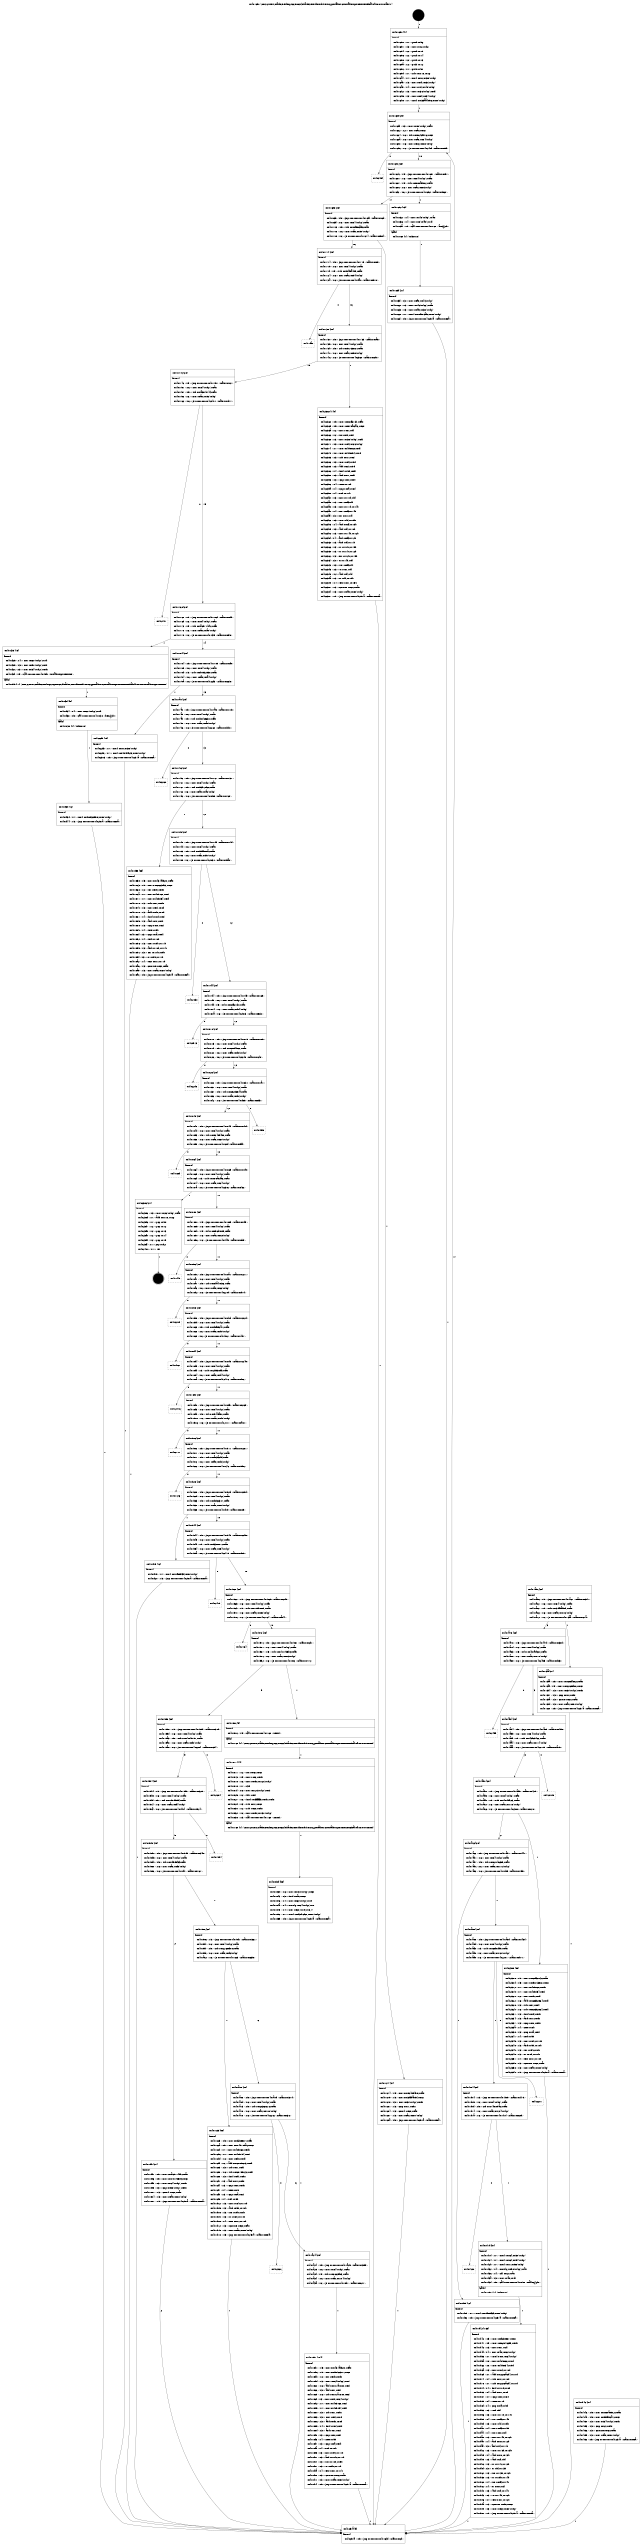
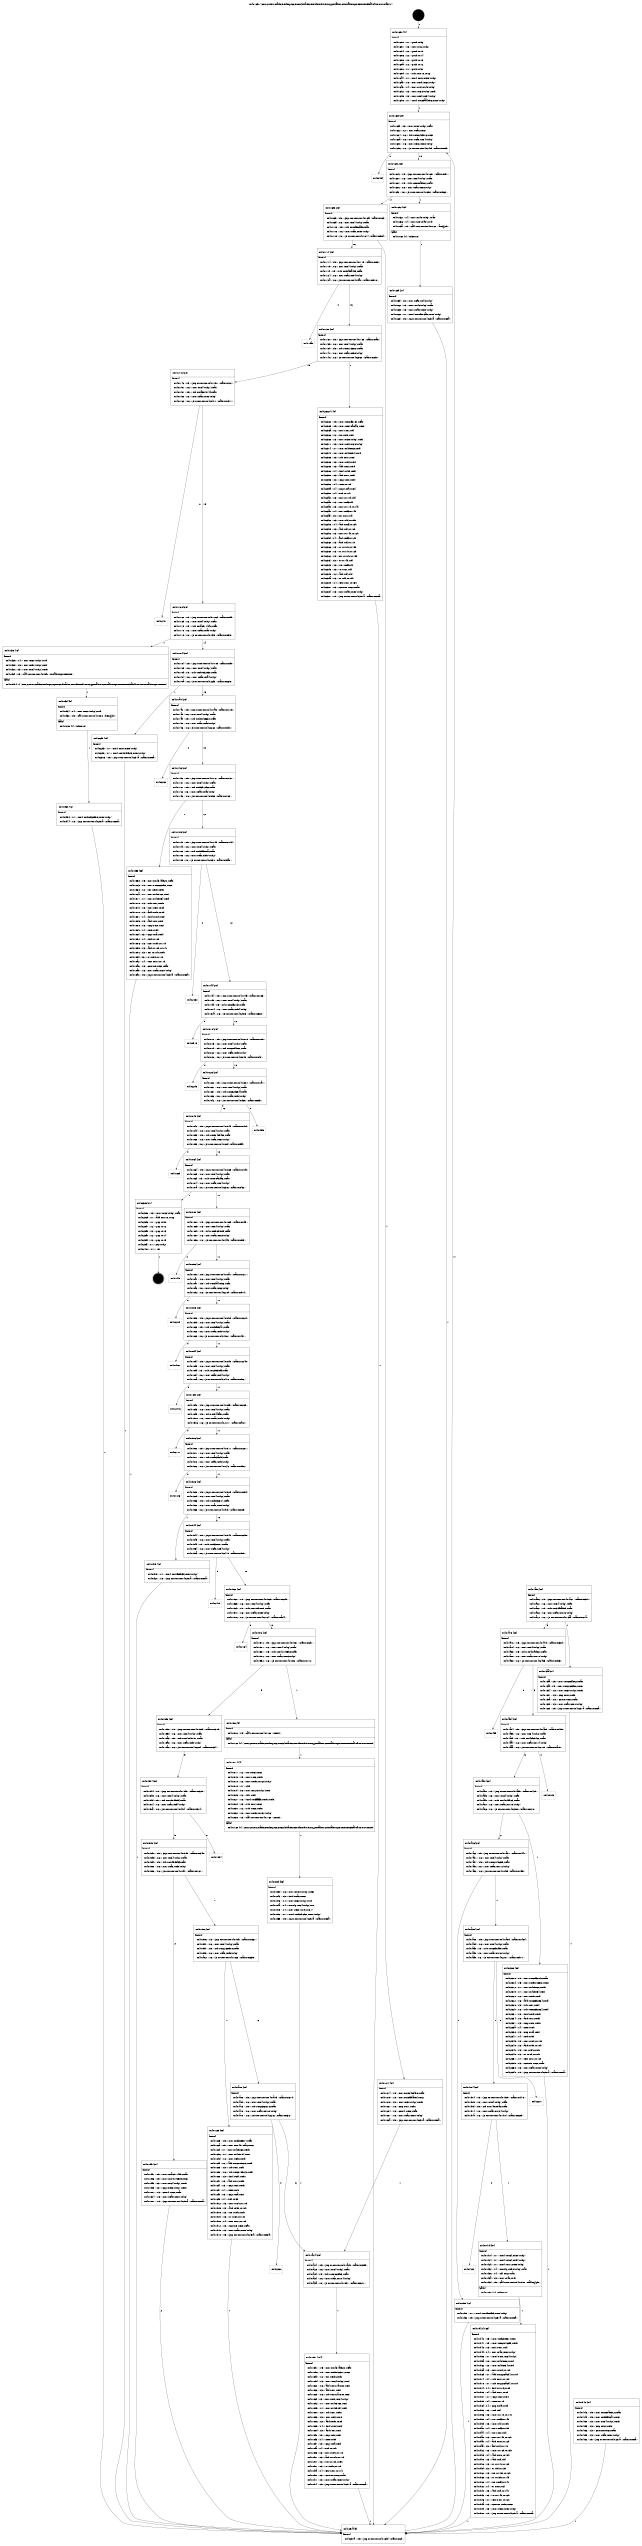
edge "0x40182c [28]" -> "0x401848 [28]": reversed
node "0x4022e4": removed
edge "0x401c74 [27]" -> "0x40251a [5]": now "0x401c74 [27]" -> "0x401a24 [28]"
